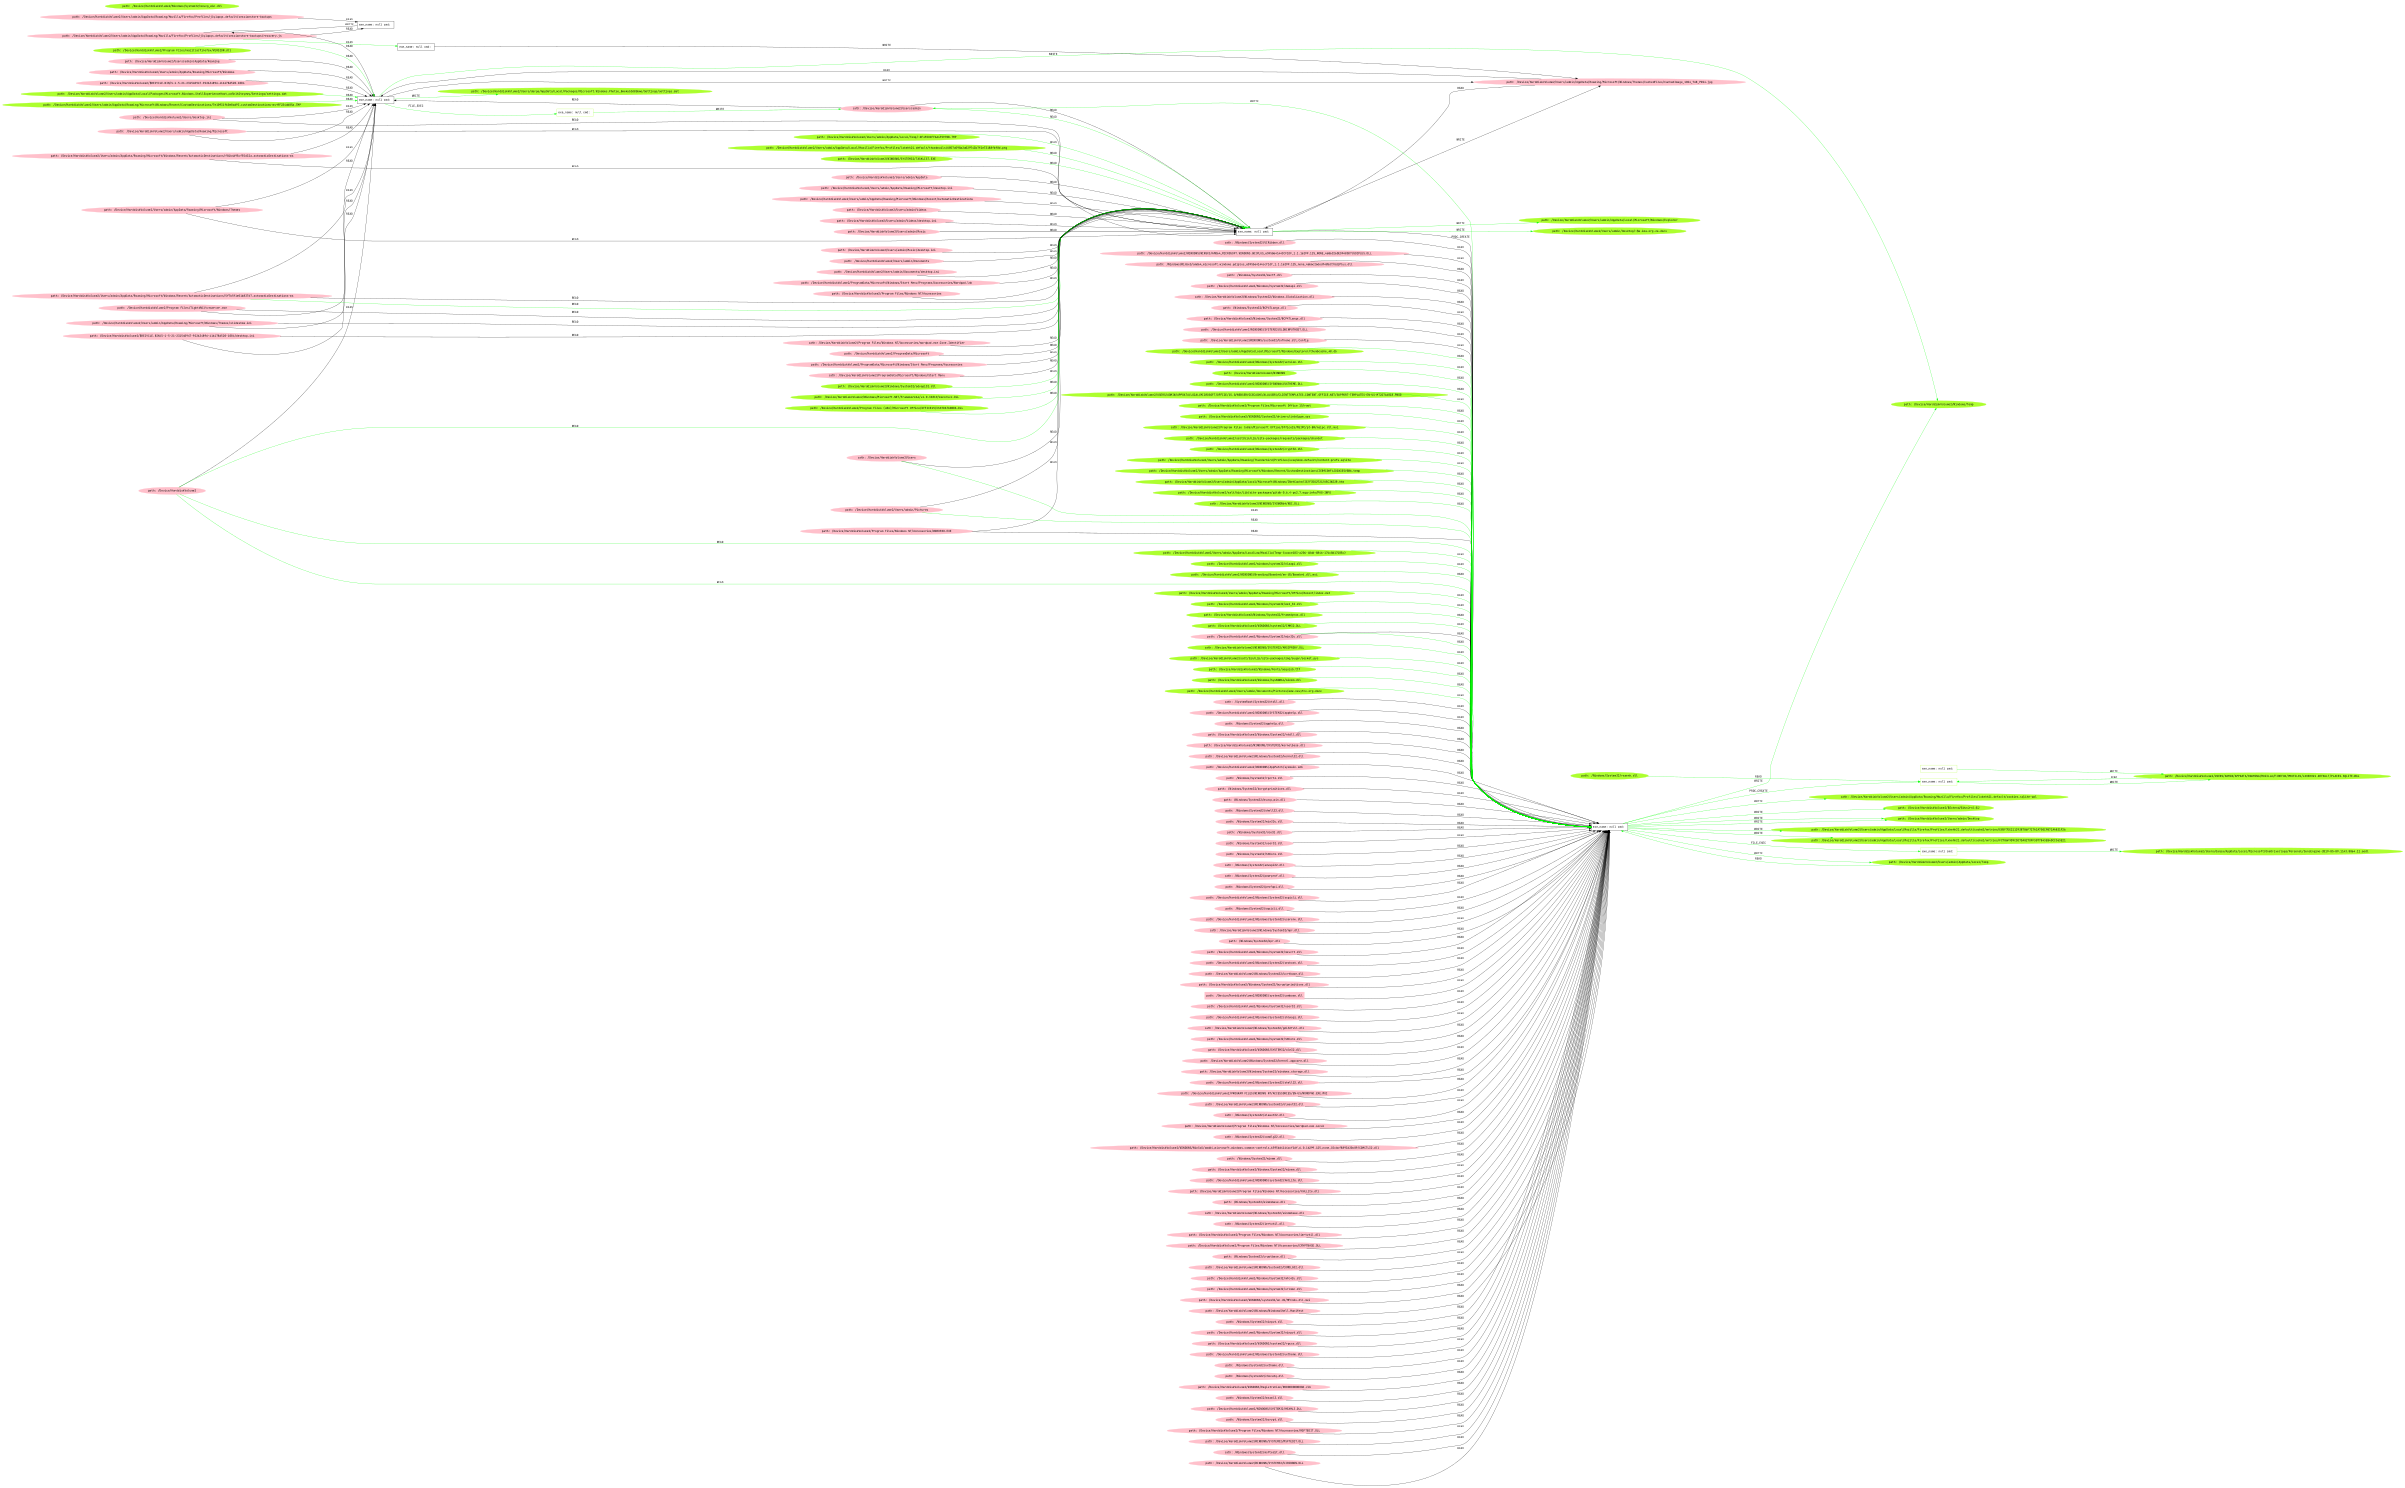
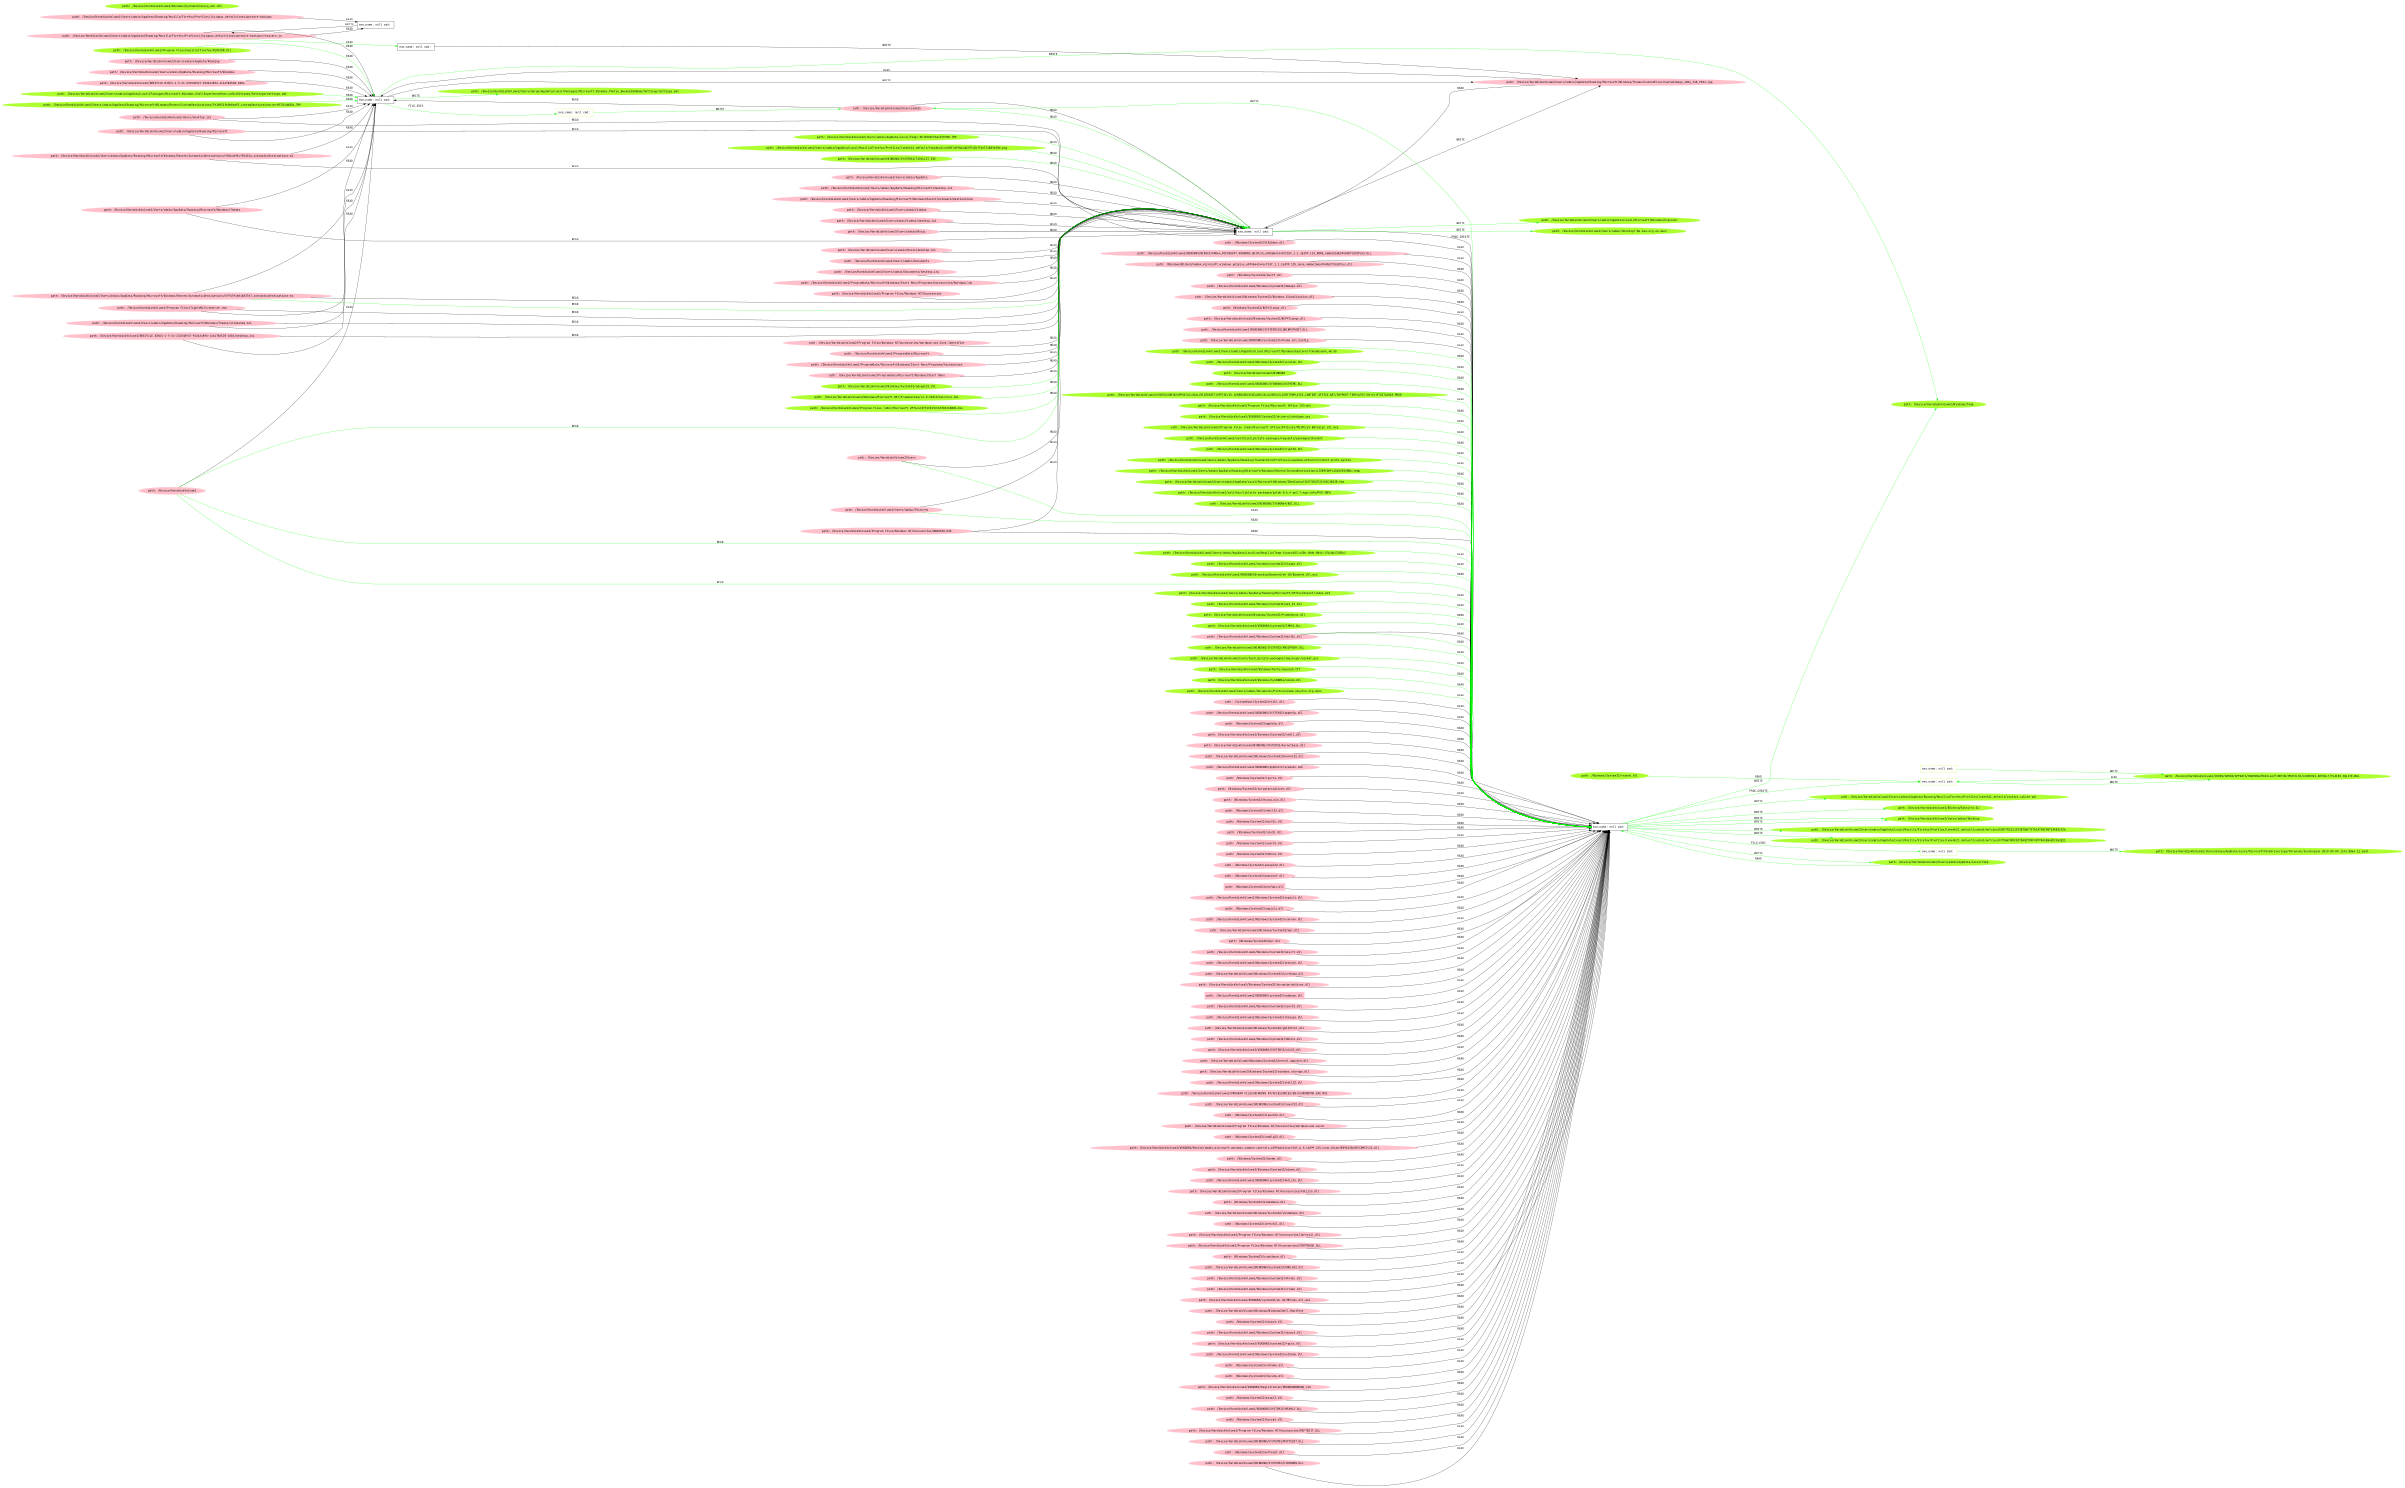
node "path: /Windows/System32/profapi.dll": shape ellipse -> box
